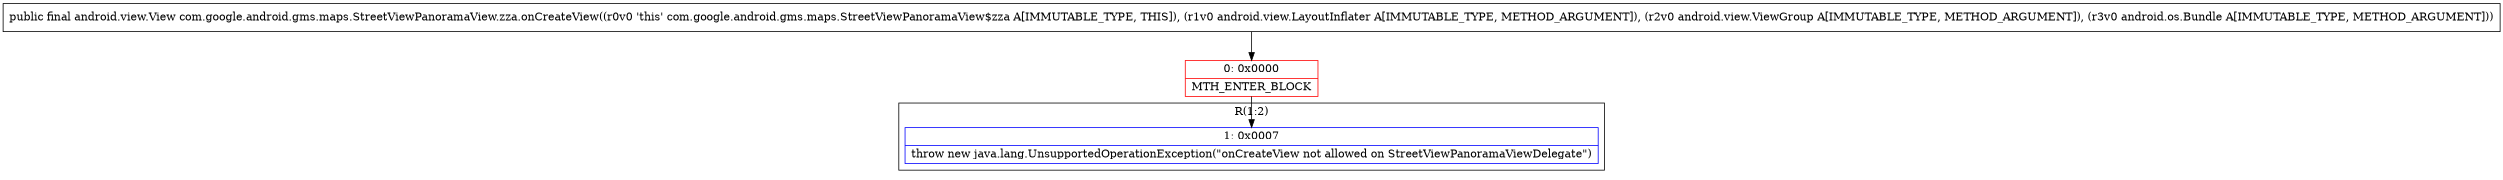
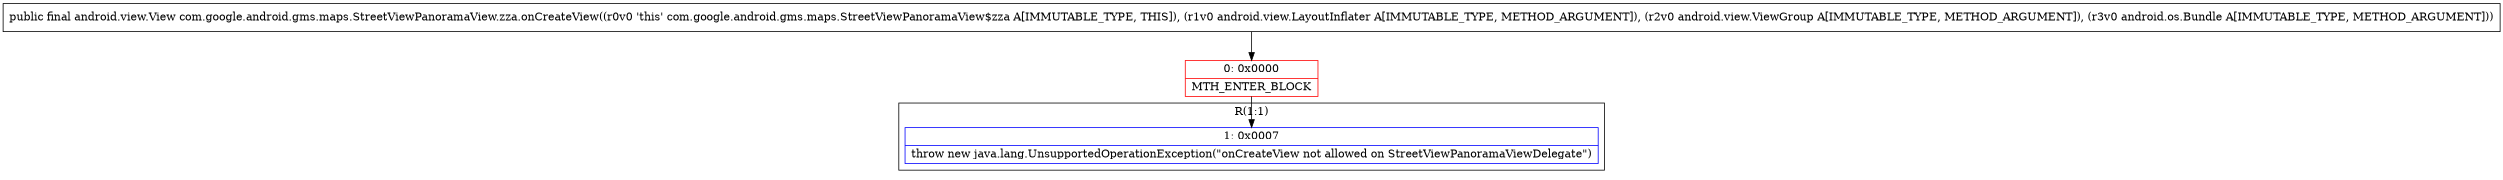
cluster "R(1:2)": label "R(1:2)" -> "R(1:1)"
